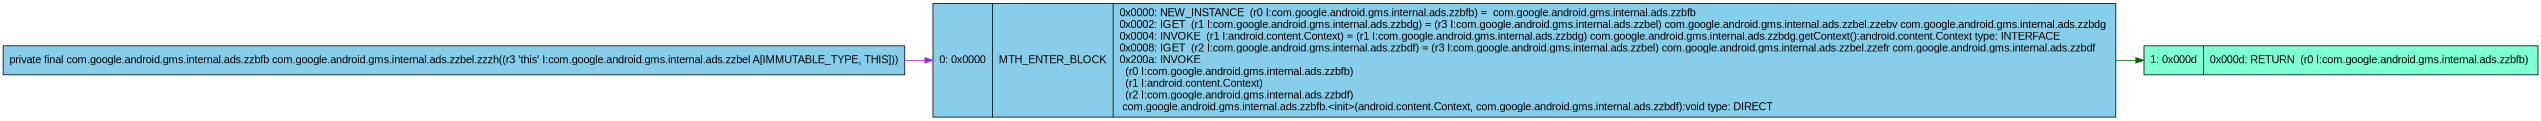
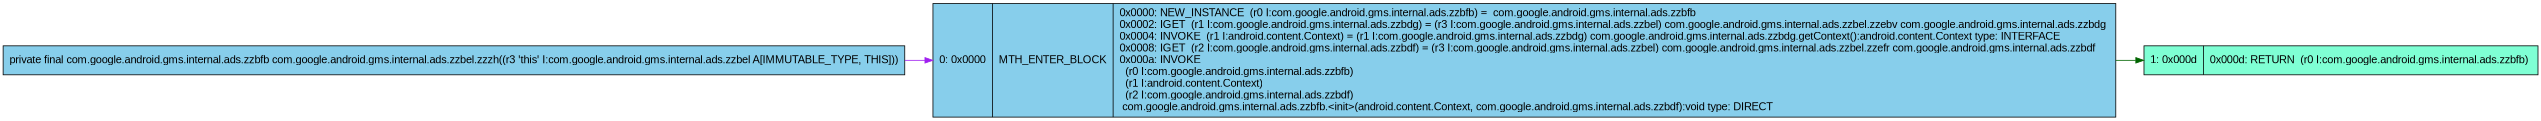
node "0: 0x0000": text "0x200a: INVOKE" -> "0x000a: INVOKE"
